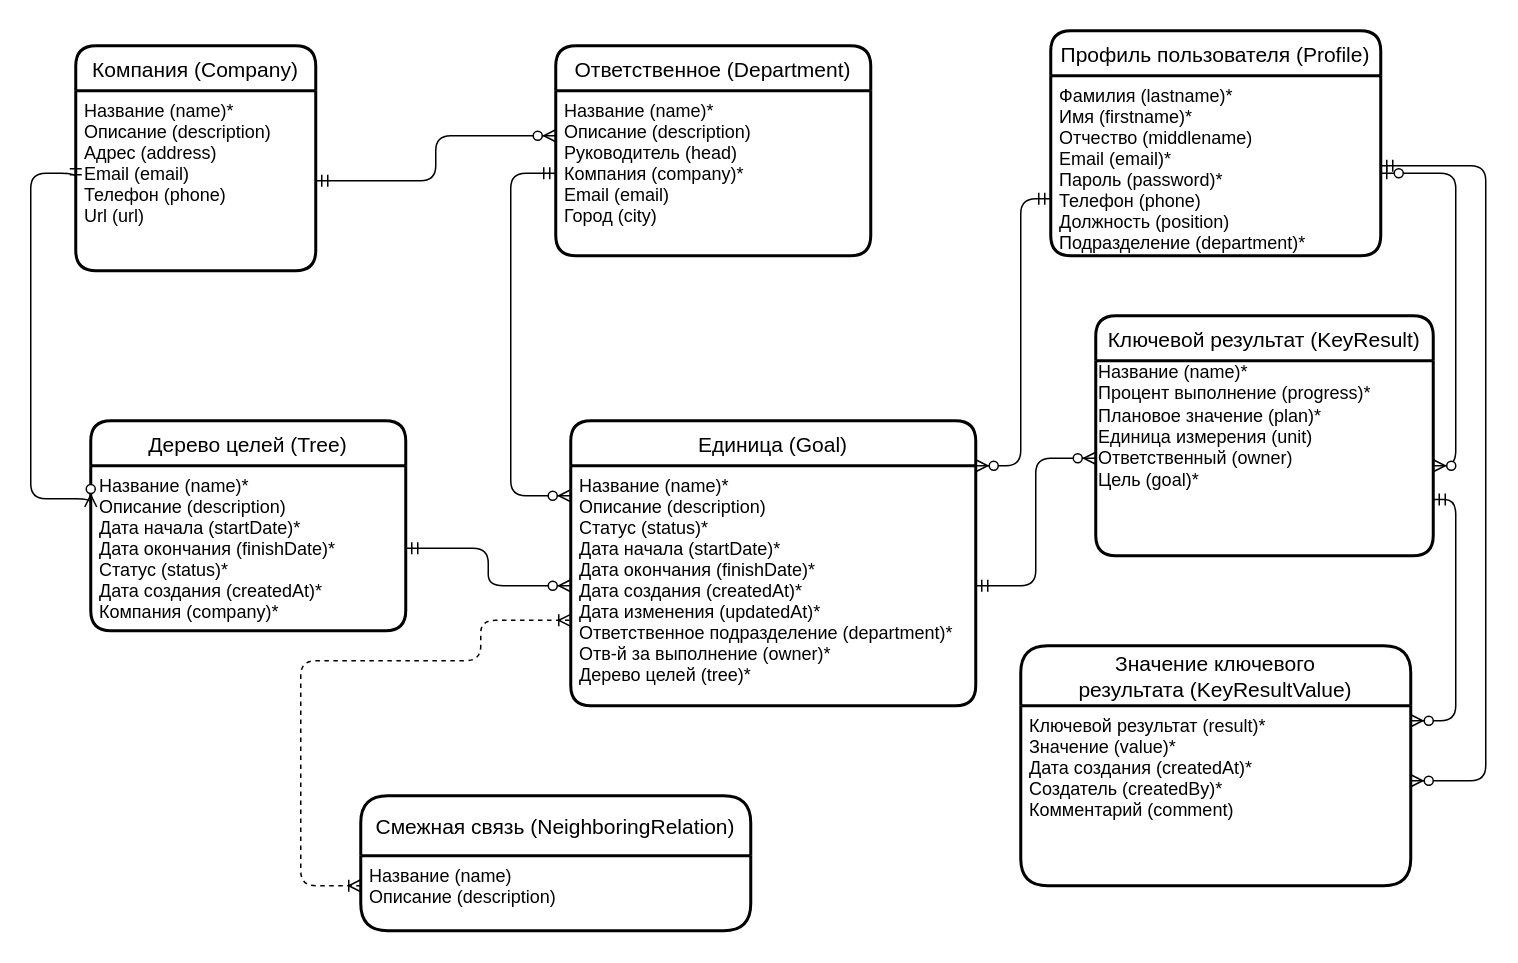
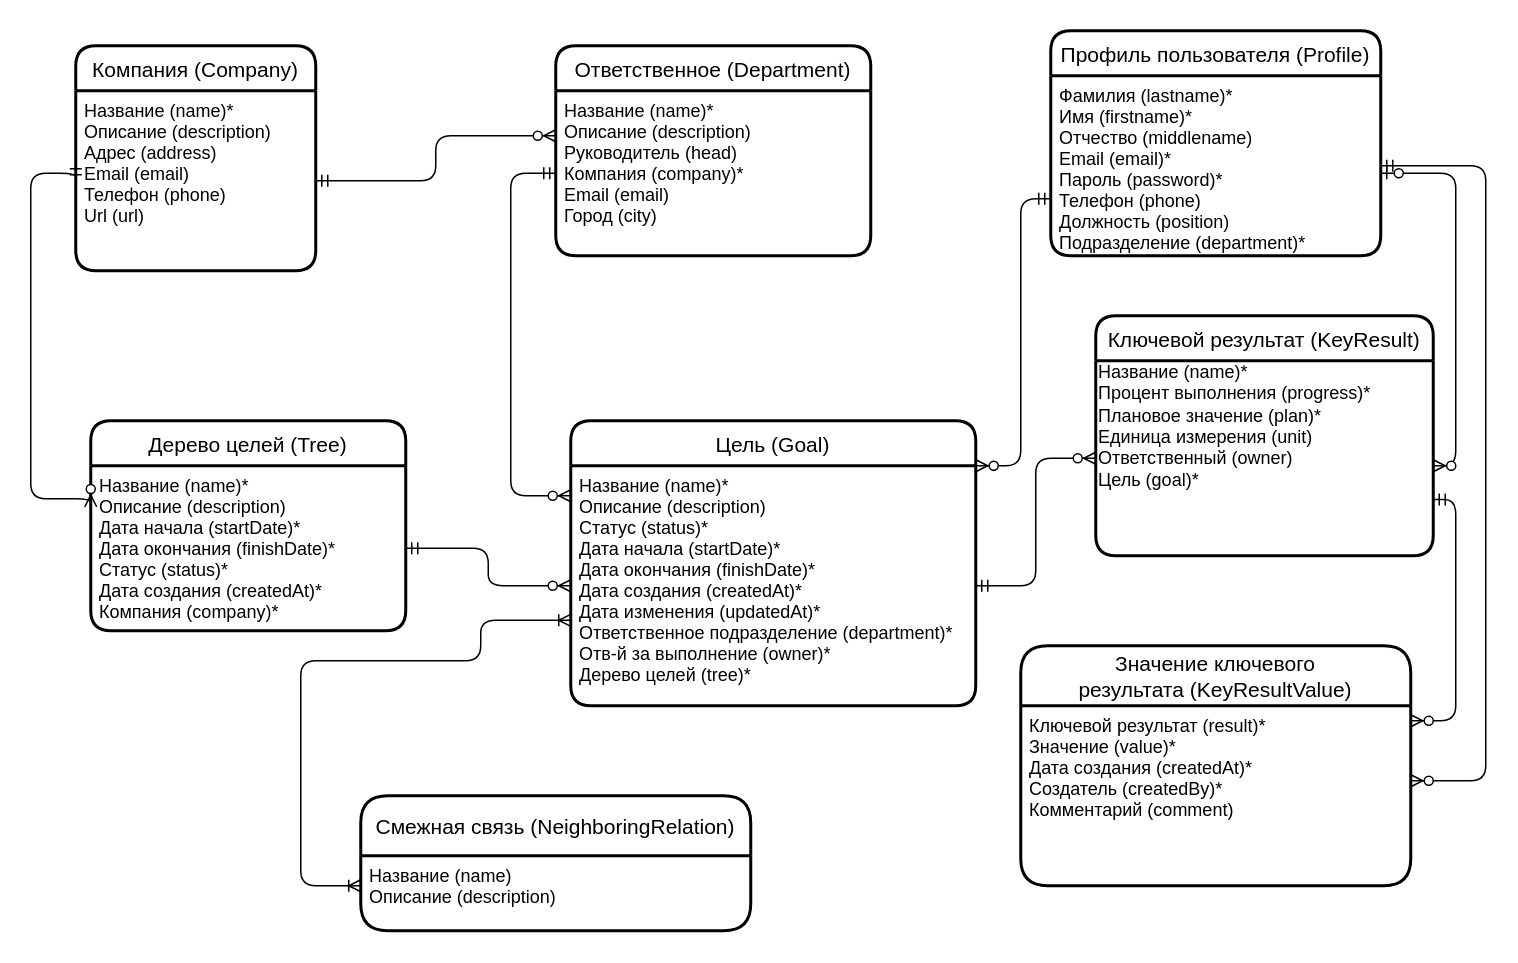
node "Единица (Goal)": label "Единица (Goal)" -> "Цель (Goal)"
node "Название (name)* Процент выполнение (progress)* Плановое значение (plan)* Единица измерения (unit) Ответственный (owner) Цель (goal)*": label "Название (name)* Процент выполнение (progress)* Плановое значение (plan)* Единица измерения (unit) Ответственный (owner) Цель (goal)*" -> "Название (name)* Процент выполнения (progress)* Плановое значение (plan)* Единица измерения (unit) Ответственный (owner) Цель (goal)*"
edge "Название (name)* Описание (description) Статус (status)* Дата начала (startDate)* Дата окончания (finishDate)* Дата создания (createdAt)* Дата изменения (updatedAt)* Ответственное подразделение (department)* Отв-й за выполнение (owner)* Дерево целей (tree)*" -- "Название (name) Описание (description)": style dashed -> solid
